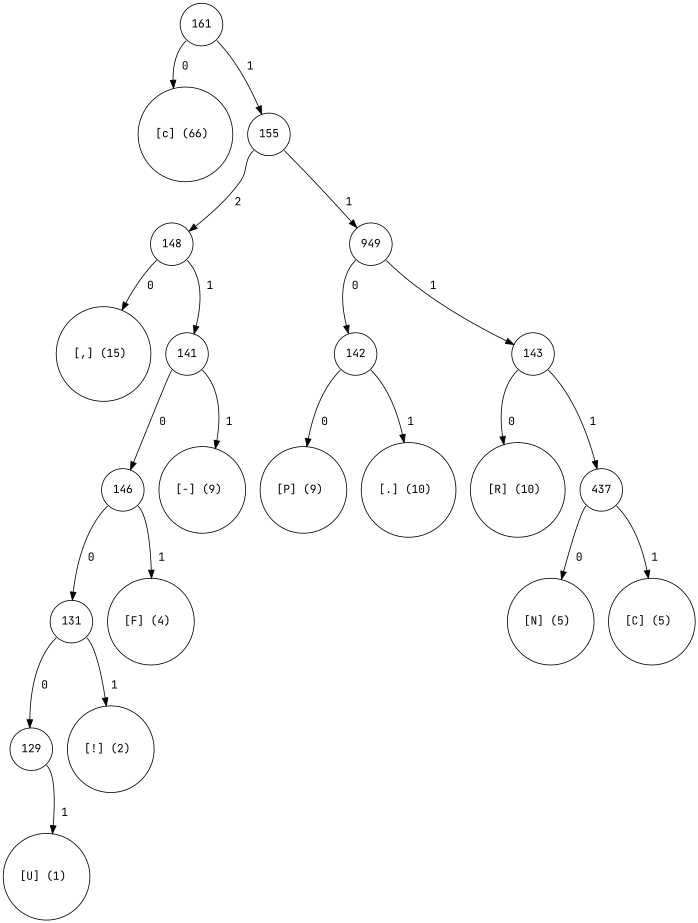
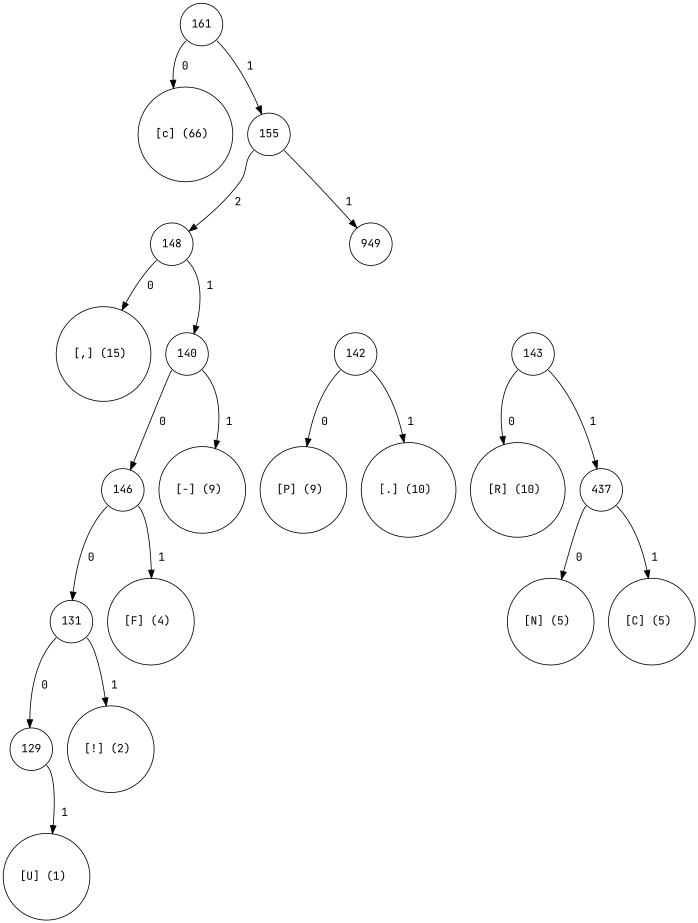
edge "949" -> "142": removed, label "0"
edge "949" -> "143": removed, label "1"
node "141": label "141" -> "140"
